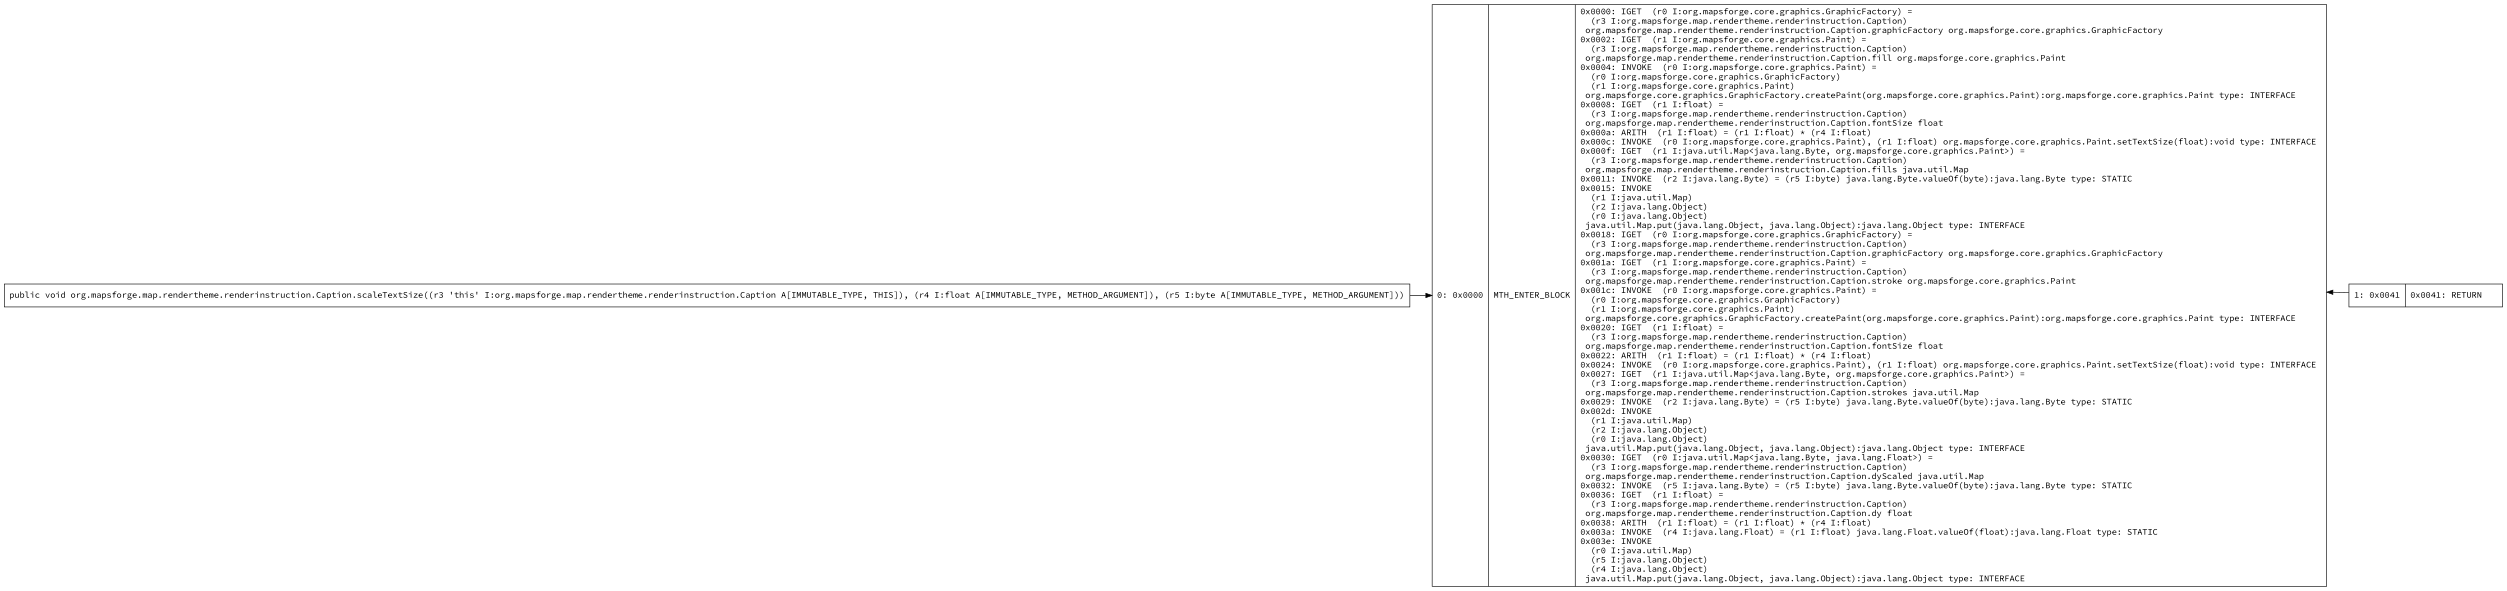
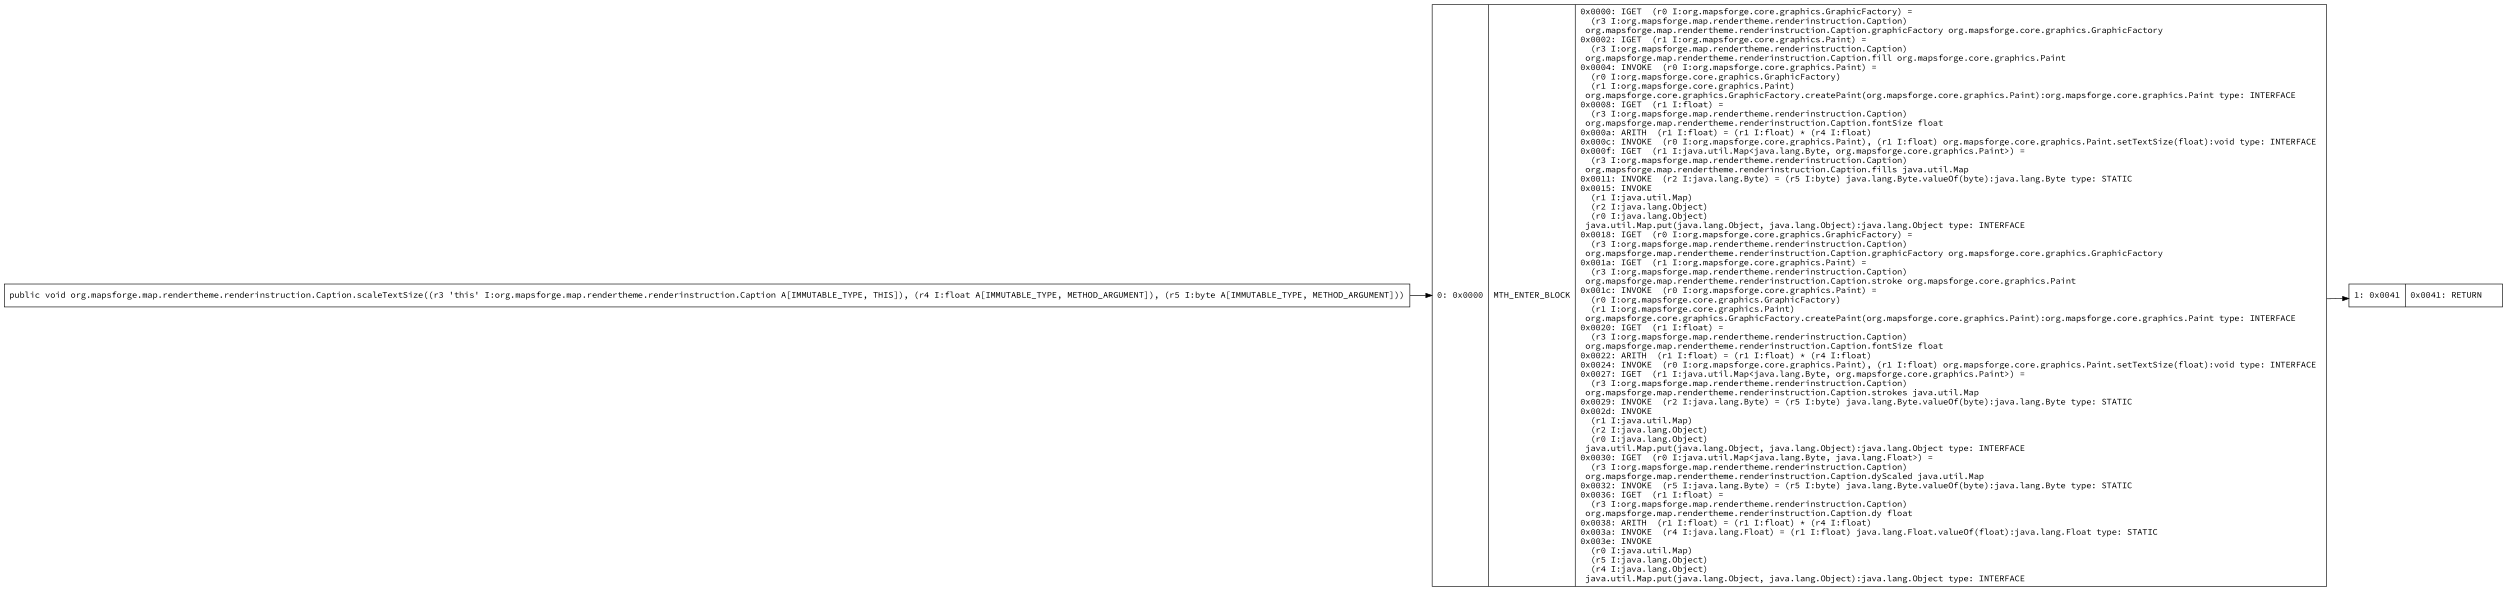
edge "1: 0x0041" -> "0: 0x0000": reversed
